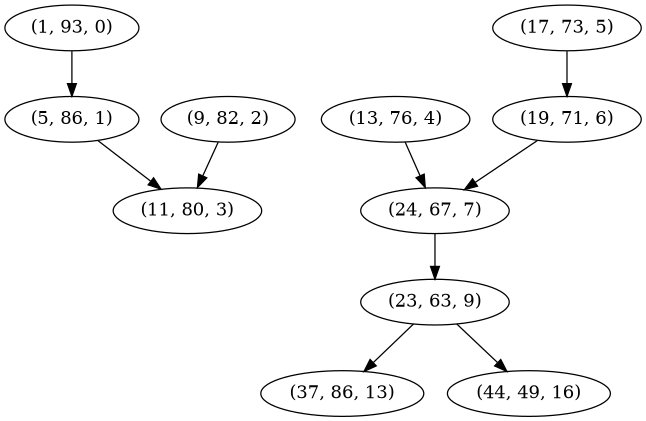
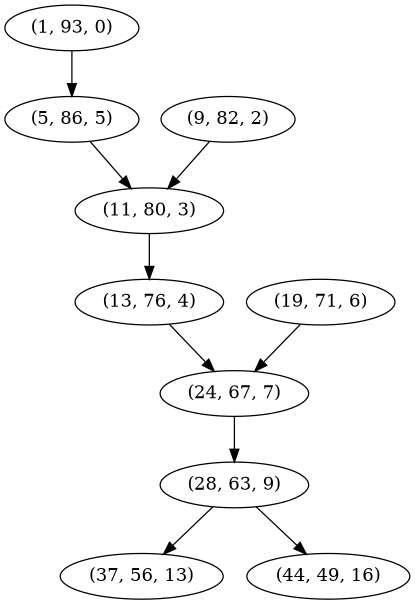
node "(17, 73, 5)": removed
node "(5, 86, 1)": label "(5, 86, 1)" -> "(5, 86, 5)"
edge "(11, 80, 3)" -> "(13, 76, 4)": added
node "(23, 63, 9)": label "(23, 63, 9)" -> "(28, 63, 9)"
node "(37, 86, 13)": label "(37, 86, 13)" -> "(37, 56, 13)"
